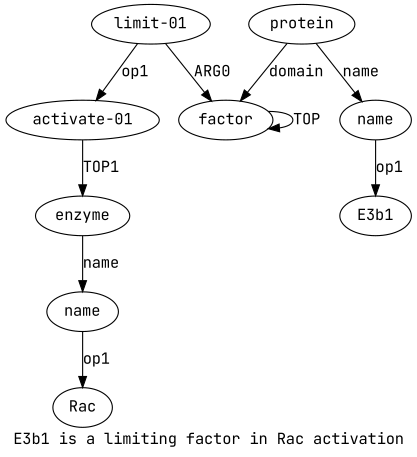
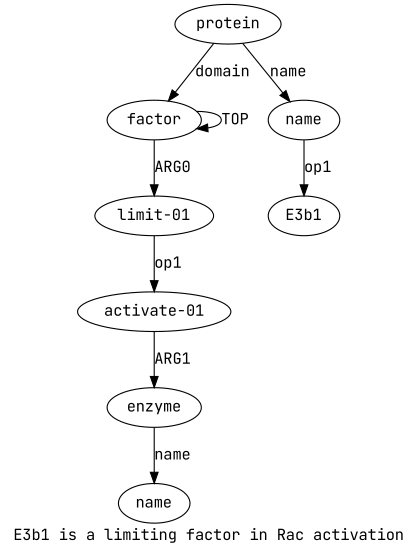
edge "limit-01" -> "factor": reversed
edge "activate-01" -> "enzyme": label "TOP1" -> "ARG1"
node "Rac": removed
